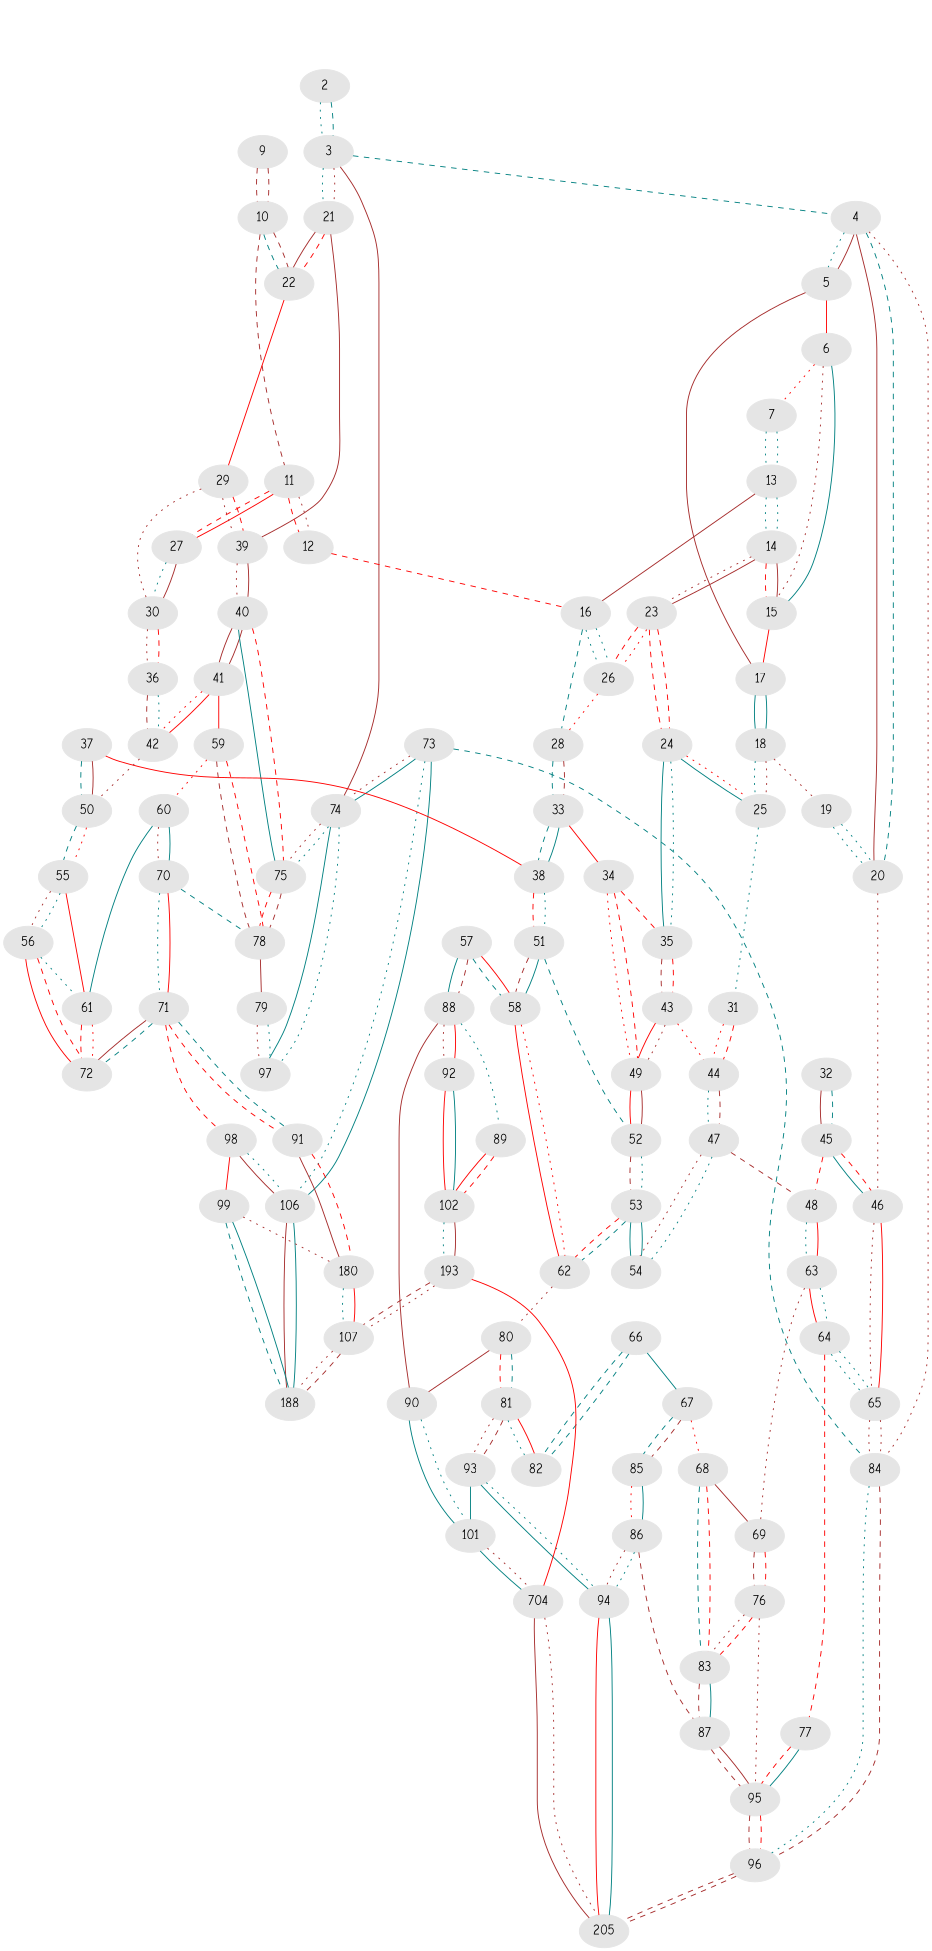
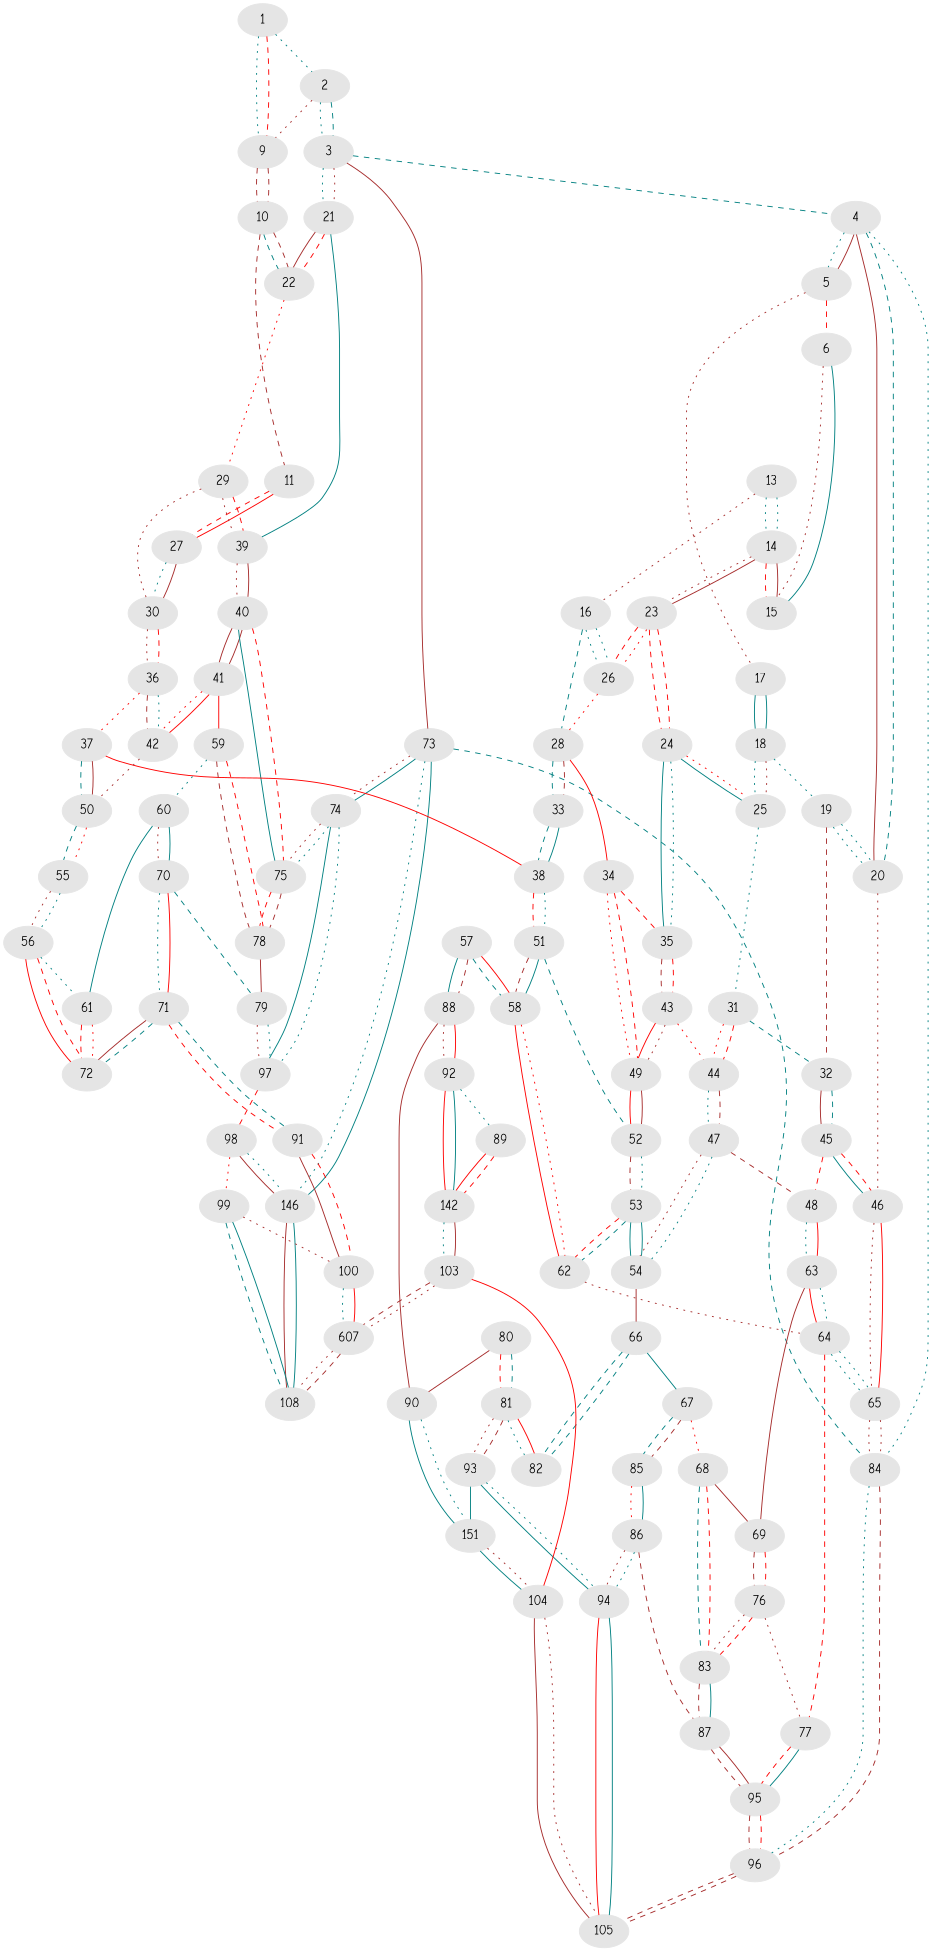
node "1": added
edge "2" -- "9": added
edge "5" -- "6": style solid -> dashed
edge "22" -- "29": style solid -> dotted
edge "21" -- "39": color brown -> teal
node "7": removed
edge "5" -- "17": style solid -> dotted
edge "3" -- "74": now "3" -- "73"
node "12": removed
edge "13" -- "16": style solid -> dotted
edge "15" -- "17": removed
edge "36" -- "37": added
edge "18" -- "19": color brown -> teal
edge "59" -- "60": color red -> teal
edge "4" -- "84": color brown -> teal
edge "33" -- "34": now "28" -- "34"
edge "70" -- "78": now "70" -- "79"
edge "55" -- "61": removed
edge "19" -- "32": added
edge "31" -- "32": added
edge "88" -- "89": now "92" -- "89"
edge "71" -- "98": now "97" -- "98"
edge "98" -- "99": style solid -> dotted
node "106": label "106" -> "146"
node "102": label "102" -> "142"
node "180": label "180" -> "100"
node "193": label "193" -> "103"
edge "62" -- "80": now "62" -- "64"
edge "54" -- "66": added
node "107": label "107" -> "607"
edge "63" -- "69": style dotted -> solid
node "188": label "188" -> "108"
node "101": label "101" -> "151"
node "704": label "704" -> "104"
edge "76" -- "95": now "76" -- "77"
node "205": label "205" -> "105"
